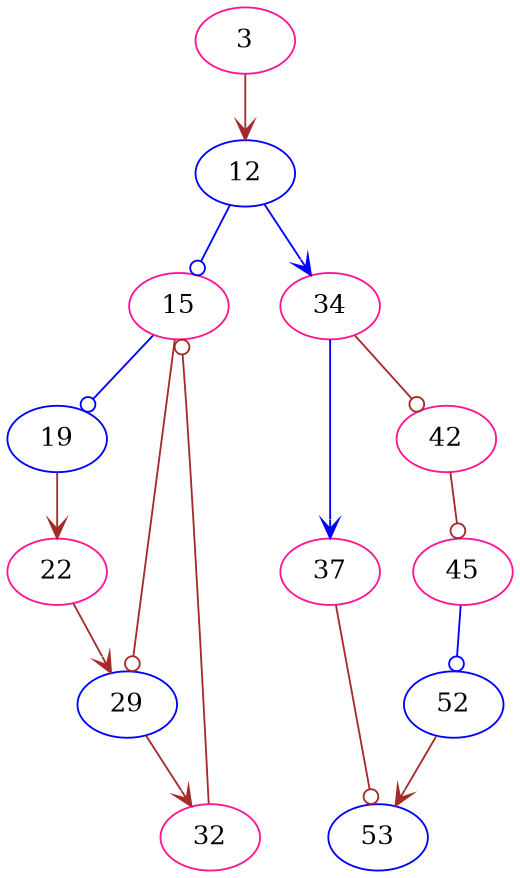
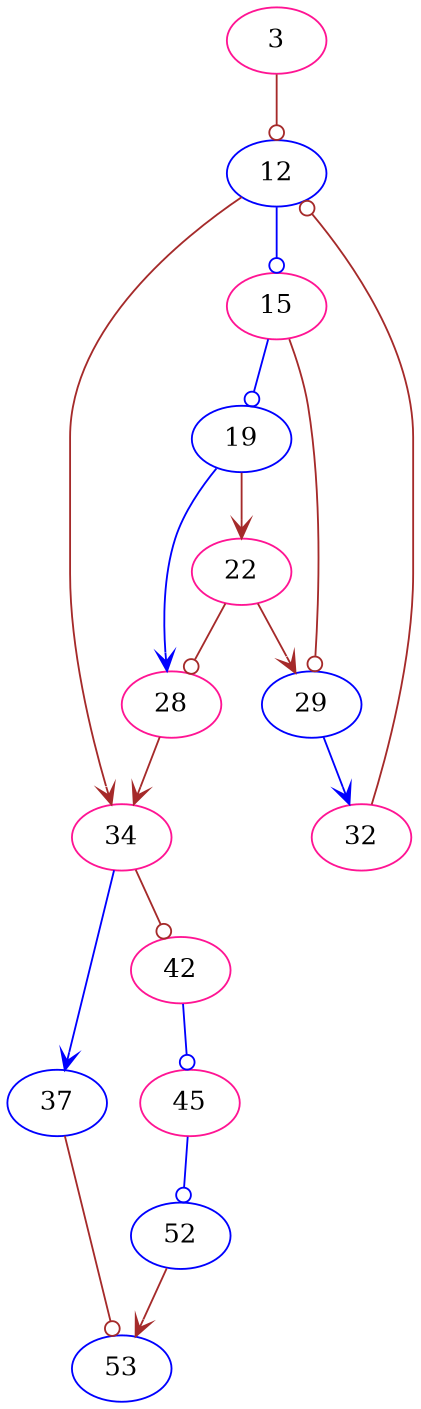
edge "3" -> "12": arrowhead vee -> odot
edge "12" -> "34": color blue -> brown
edge "42" -> "45": color brown -> blue
node "37": color deeppink -> blue
edge "32" -> "15": now "32" -> "12"
node "28": added
edge "29" -> "32": color brown -> blue
